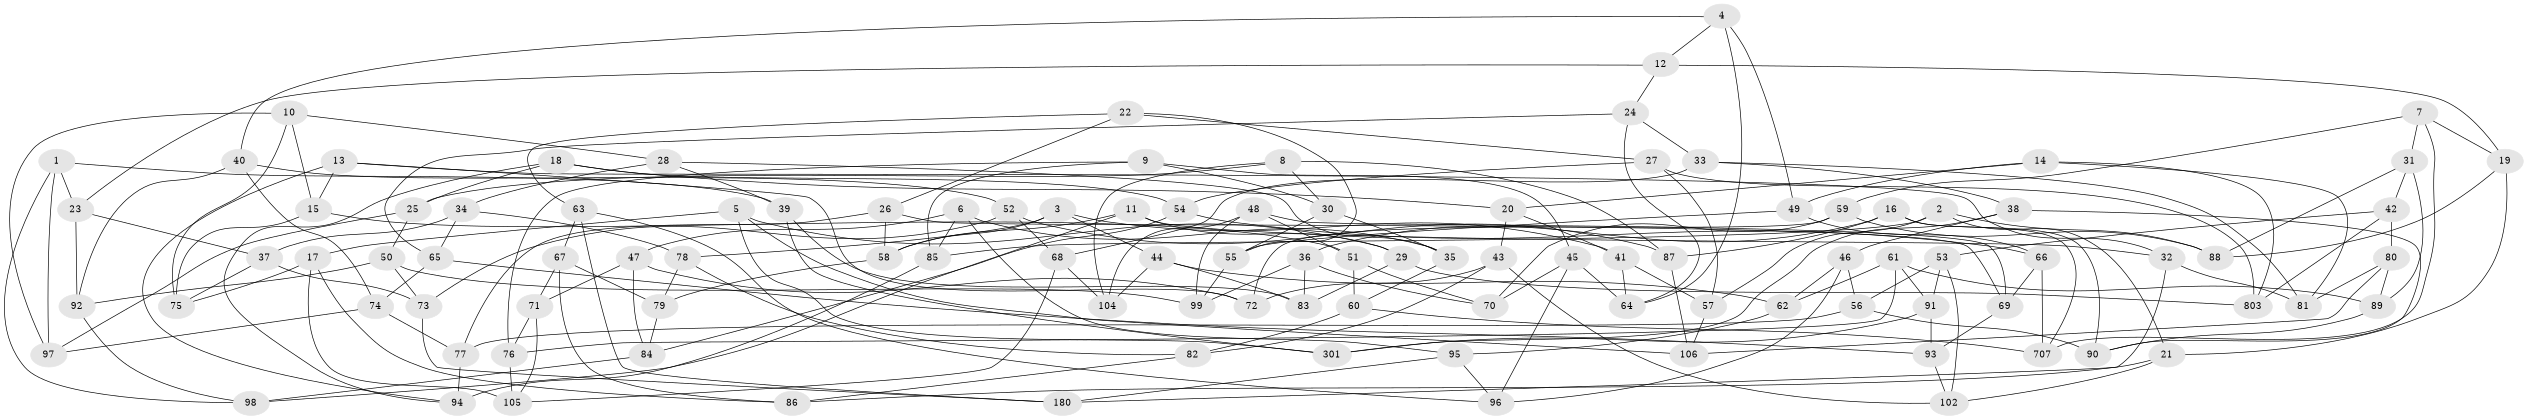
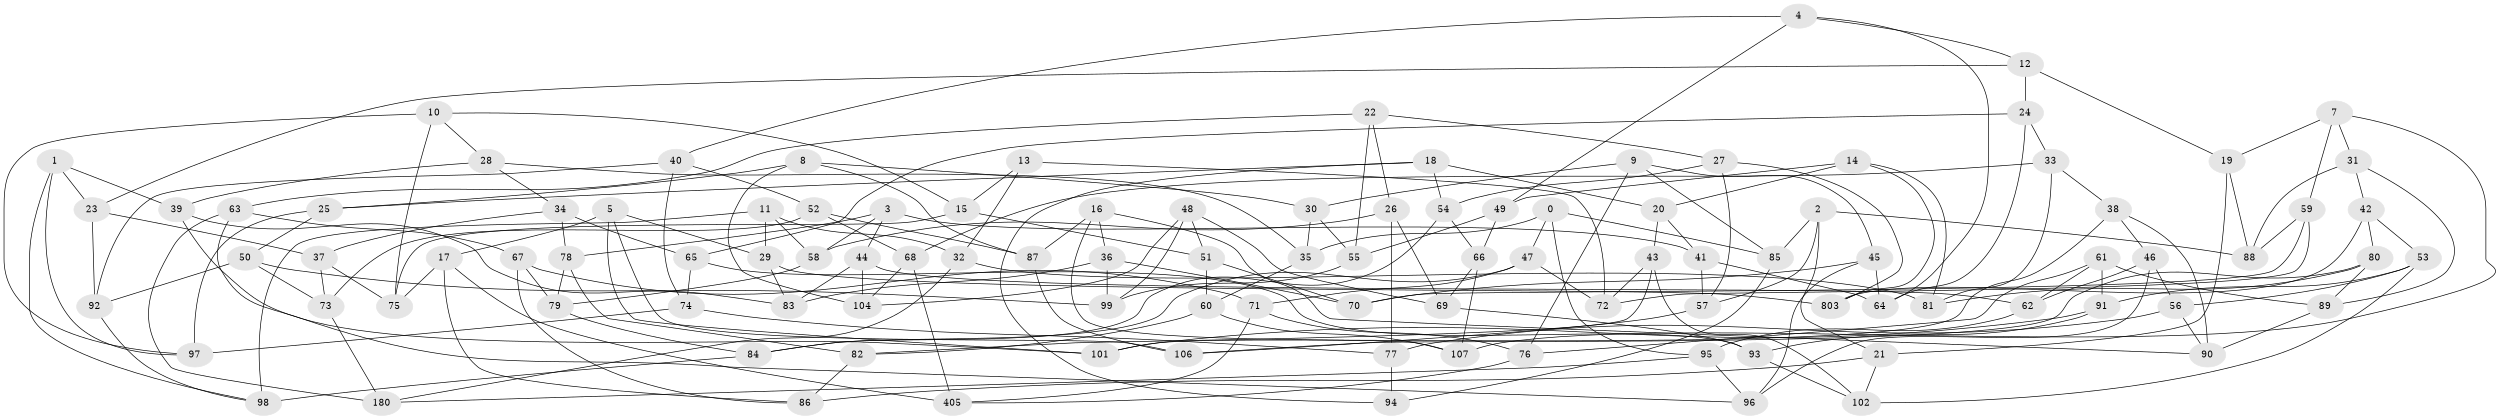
node "6": label "6" -> "0"
edge "13" -- "94": removed
node "301": label "301" -> "101"
node "707": label "707" -> "107"
node "105": label "105" -> "405"
